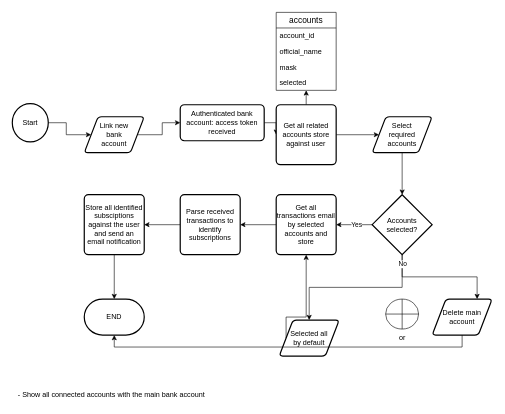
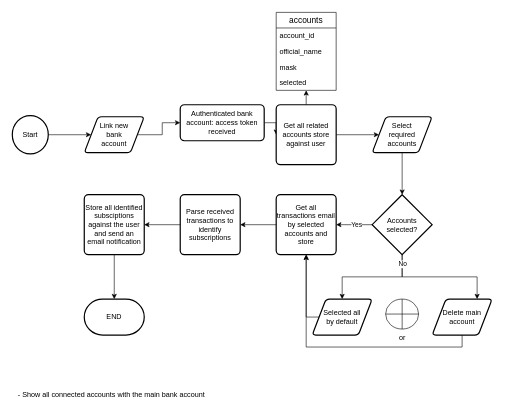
node "Start": moved (30, 123) -> (30, 135)
node "Selected all by default": moved (309, 338) -> (342, 317)
edge "Delete main account" -> "END": now "Delete main account" -> "Get all transactions email by selected accounts and store"
